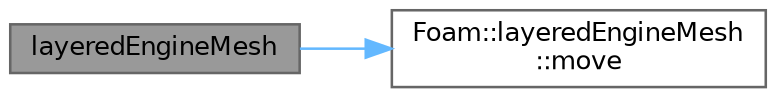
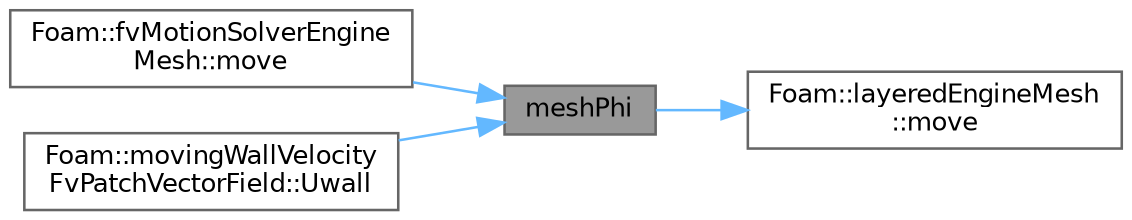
node "layeredEngineMesh": label "layeredEngineMesh" -> "meshPhi"
node "Foam::fvMotionSolverEngine Mesh::move": added
node "Foam::movingWallVelocity FvPatchVectorField::Uwall": added
